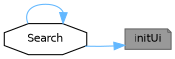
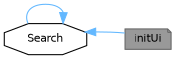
edge "Search" -> "initUi": reversed
